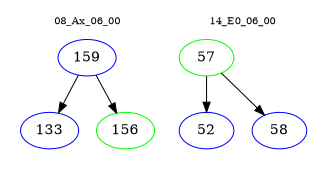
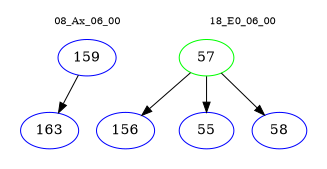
cluster "14_E0_06_00": label "14_E0_06_00" -> "18_E0_06_00"
edge "159" -> "156": now "57" -> "156"
node "133": label "133" -> "163"
node "156": color green -> blue
node "52": label "52" -> "55"
